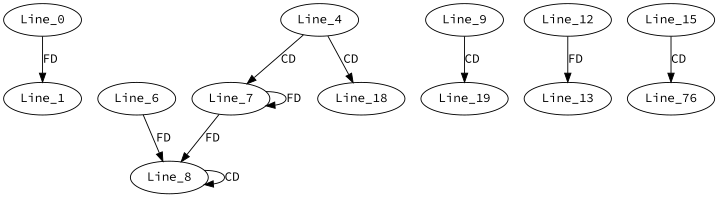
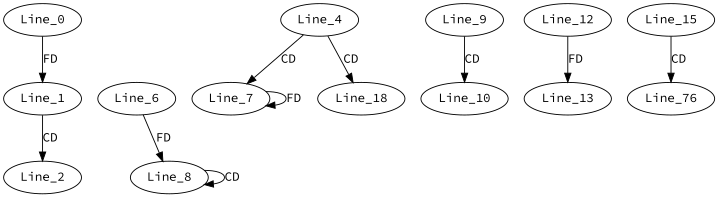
node "Line_19": label "Line_19" -> "Line_10"
edge "Line_7" -> "Line_8": removed, label "FD"
node "Line_2": added
